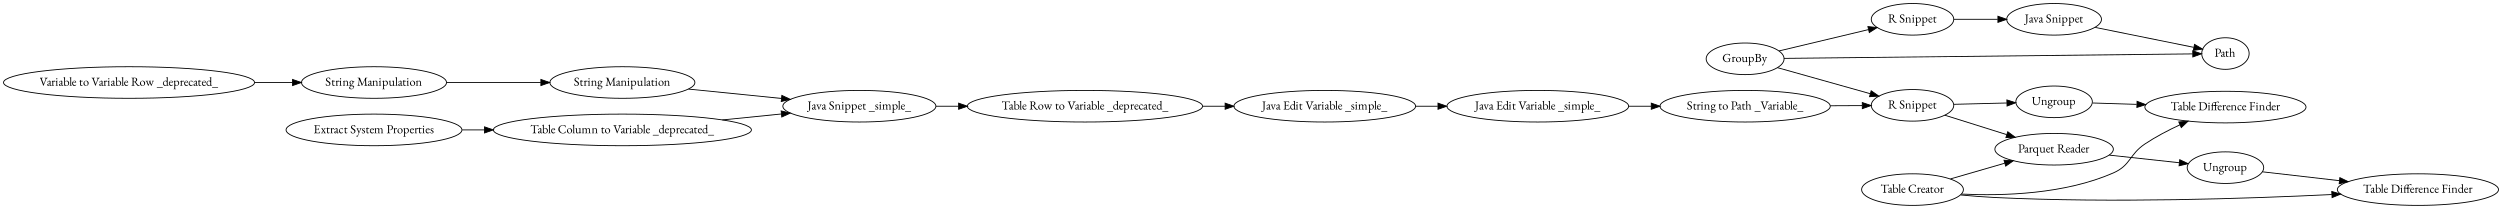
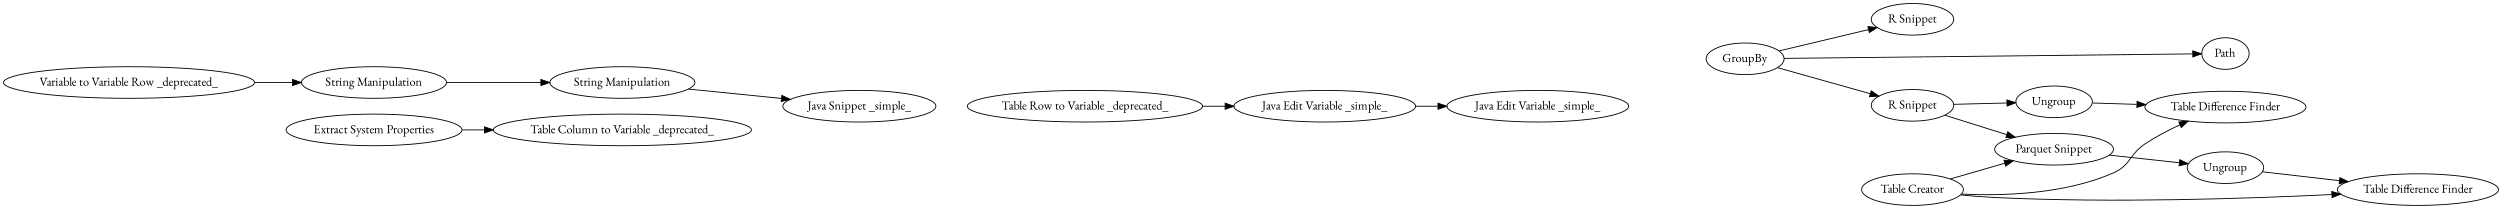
node "Java Snippet": removed
edge "Java Snippet _simple_" -> "Table Row to Variable _deprecated_": removed
node "String to Path _Variable_": removed
edge "Table Column to Variable _deprecated_" -> "Java Snippet _simple_": removed
node "Parquet Reader": label "Parquet Reader" -> "Parquet Snippet"
